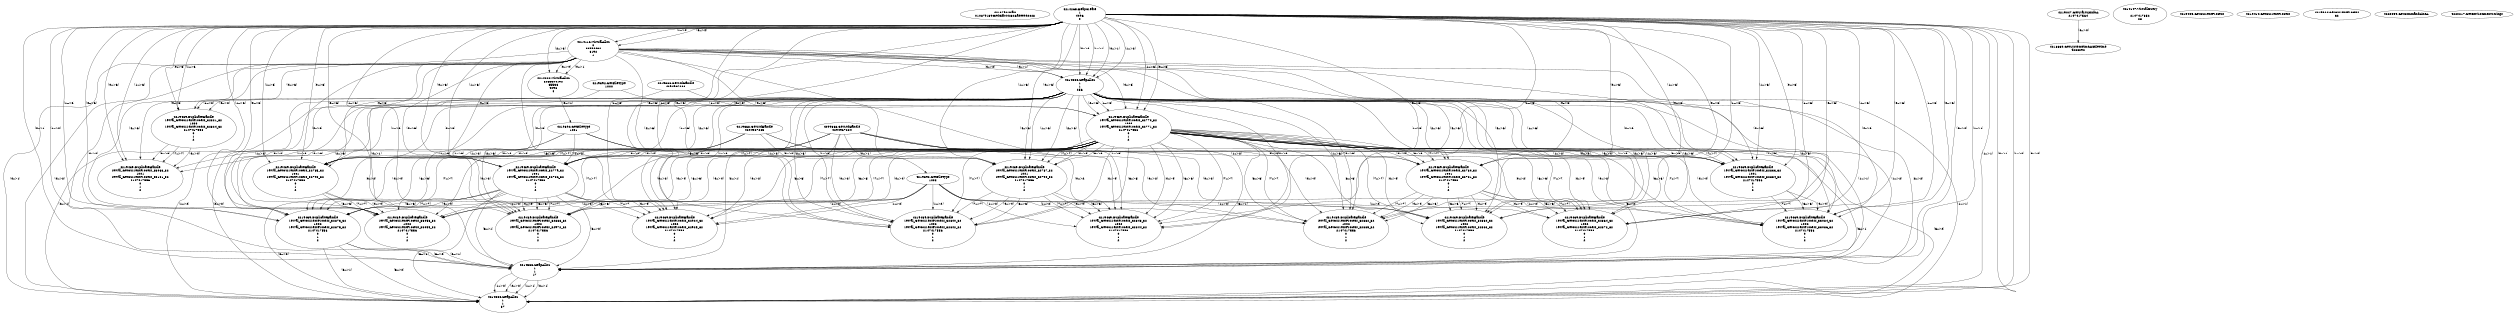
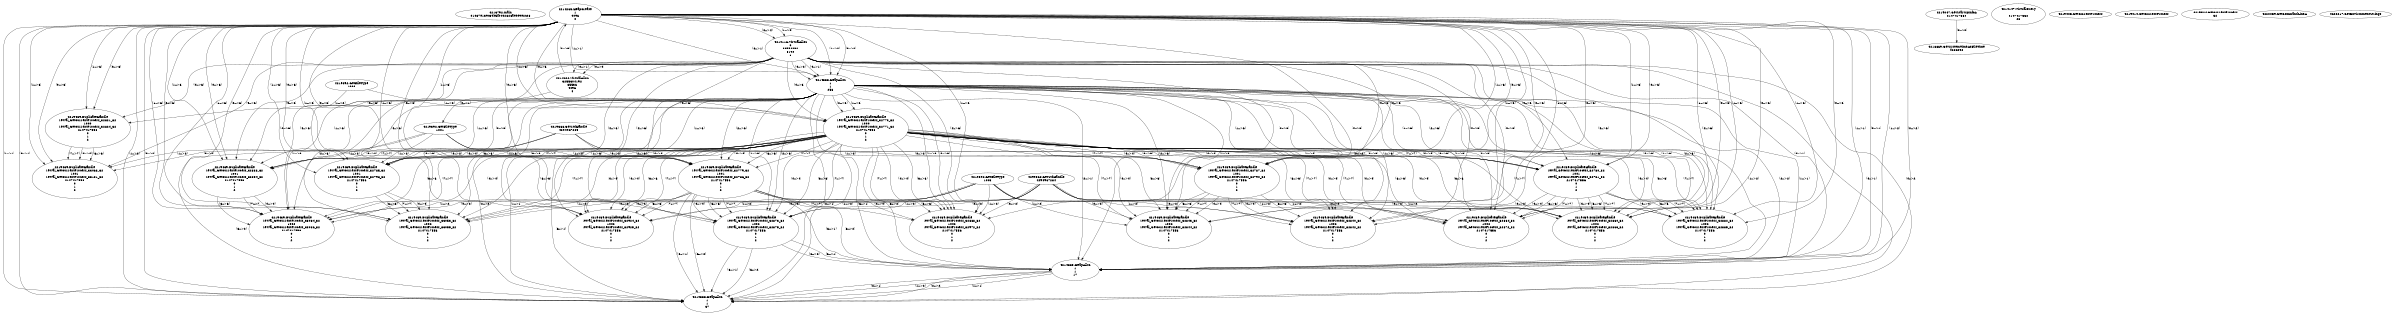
edge "4214265.HeapCreate 1 4096 0" -> "4214222.VirtualAlloc 3255304192 65536 4096 4": reversed
node "4219368.GetStdHandle 4294967286": removed
edge "4299368.GetStdHandle 4294967284" -> "4219392.GetFileType 1003": removed, label "(0-->1)"
